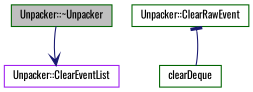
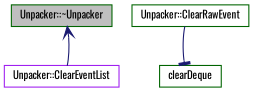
edge "Unpacker::~Unpacker" -> "Unpacker::ClearEventList": reversed
edge "clearDeque" -> "Unpacker::ClearRawEvent": reversed
